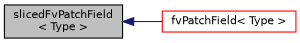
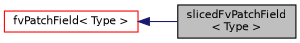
edge "fvPatchField< Type >" -> "slicedFvPatchField < Type >": reversed
